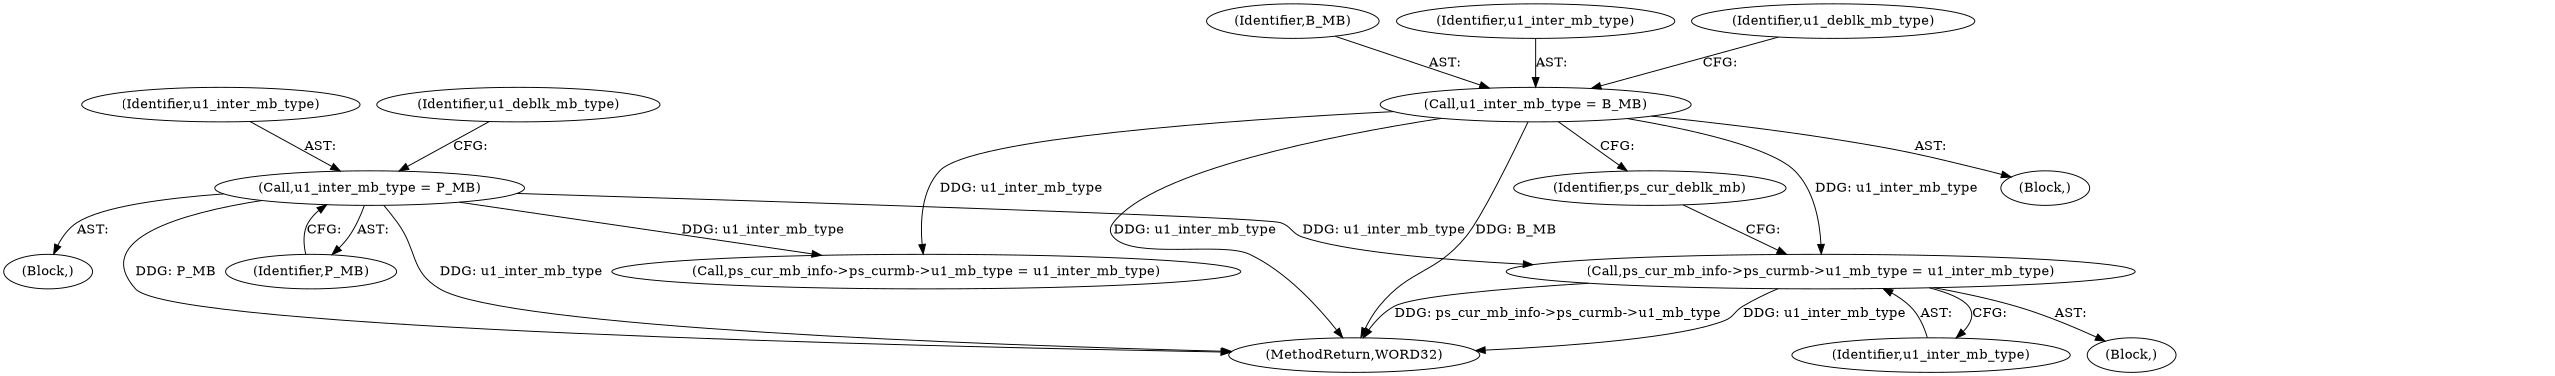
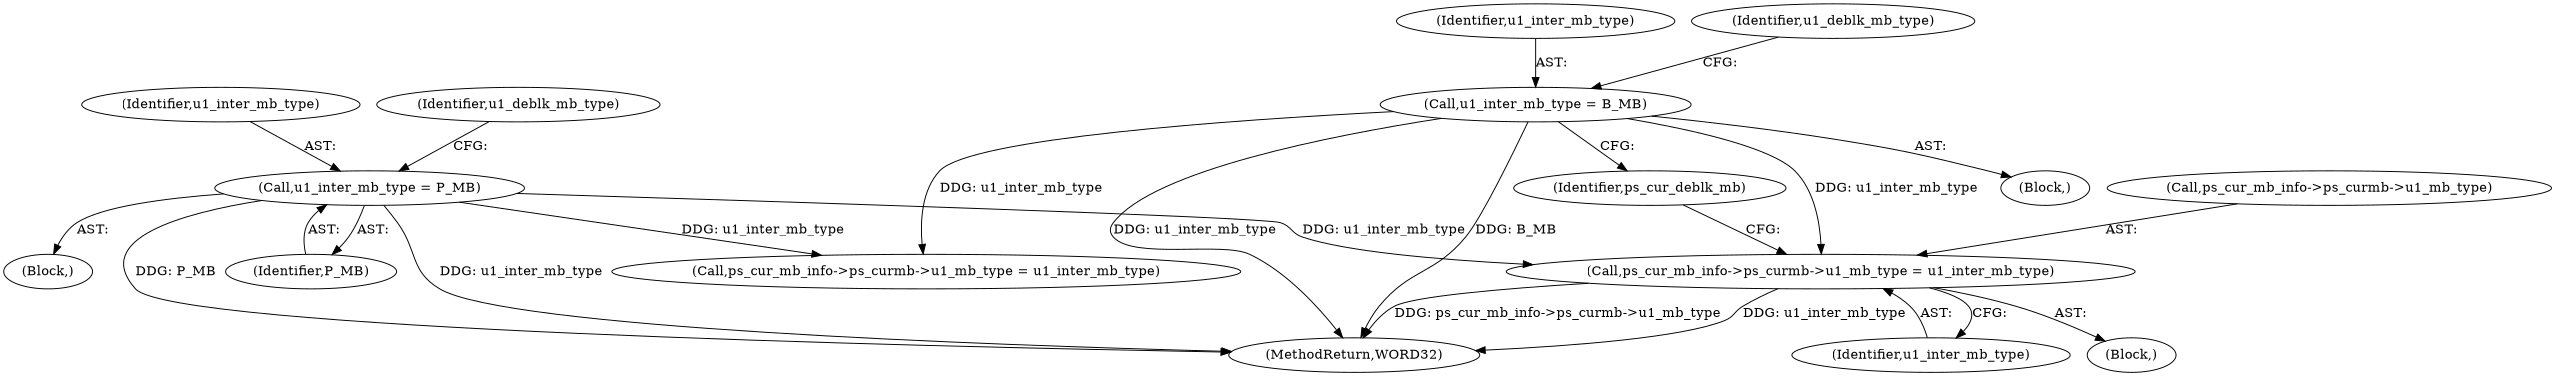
node "(Identifier,B_MB)": removed
node "(Call,ps_cur_mb_info->ps_curmb->u1_mb_type)": added
edge "(Identifier,P_MB)" -> "(Call,u1_inter_mb_type = P_MB)": label "CFG: " -> "AST: "
